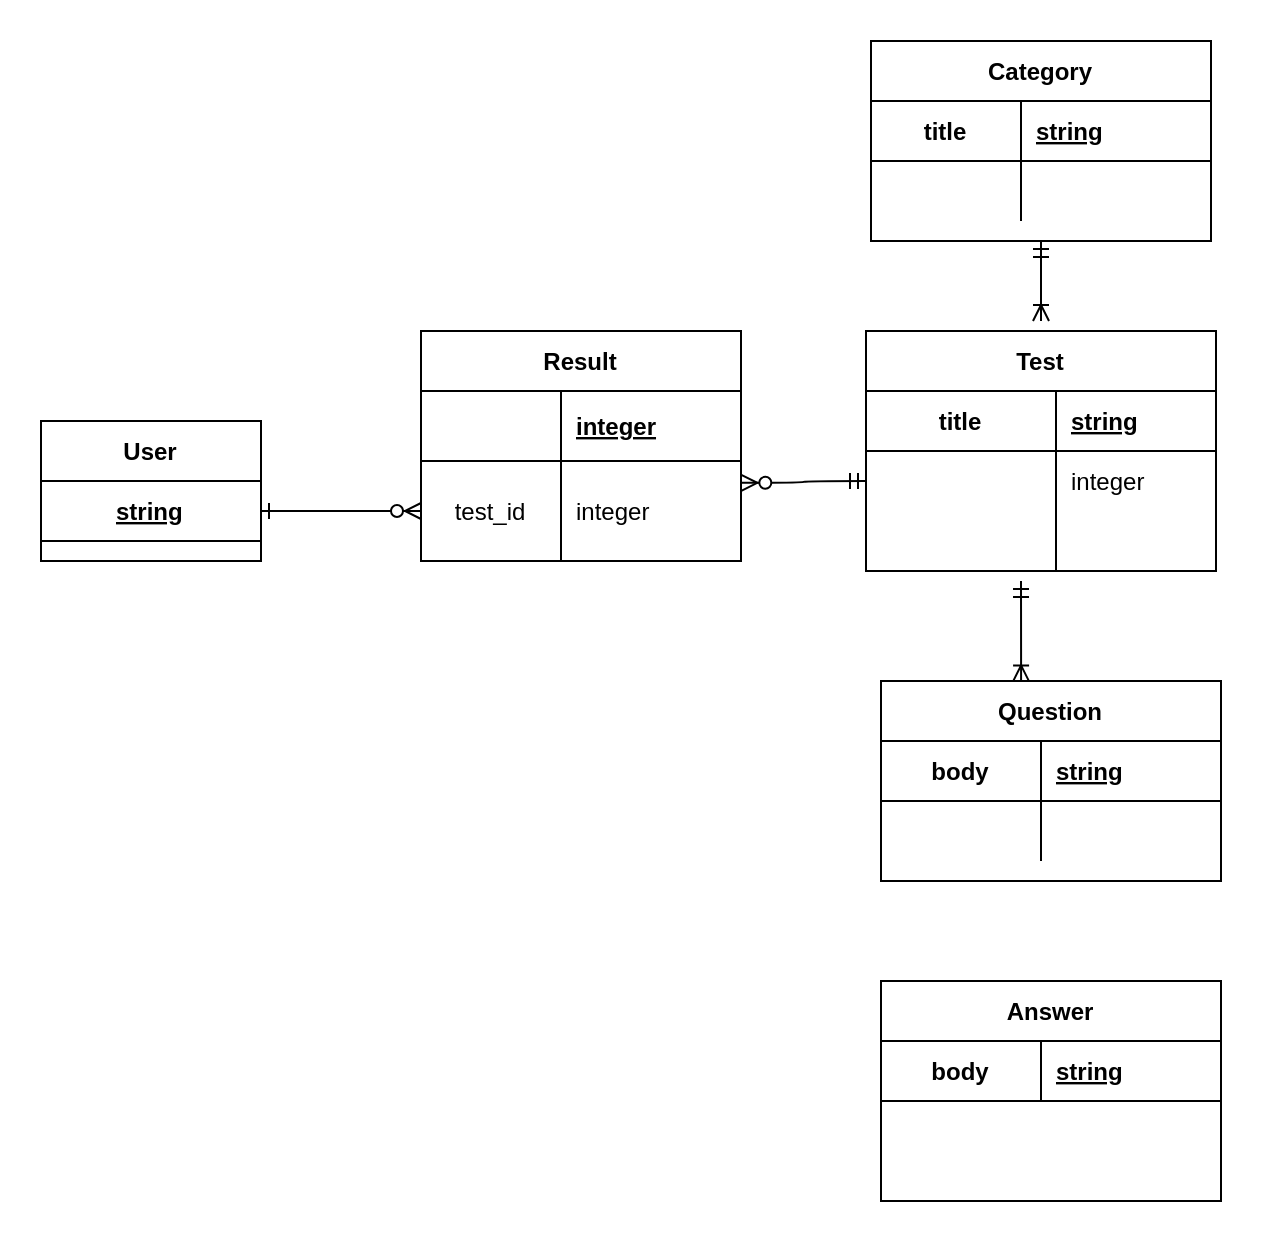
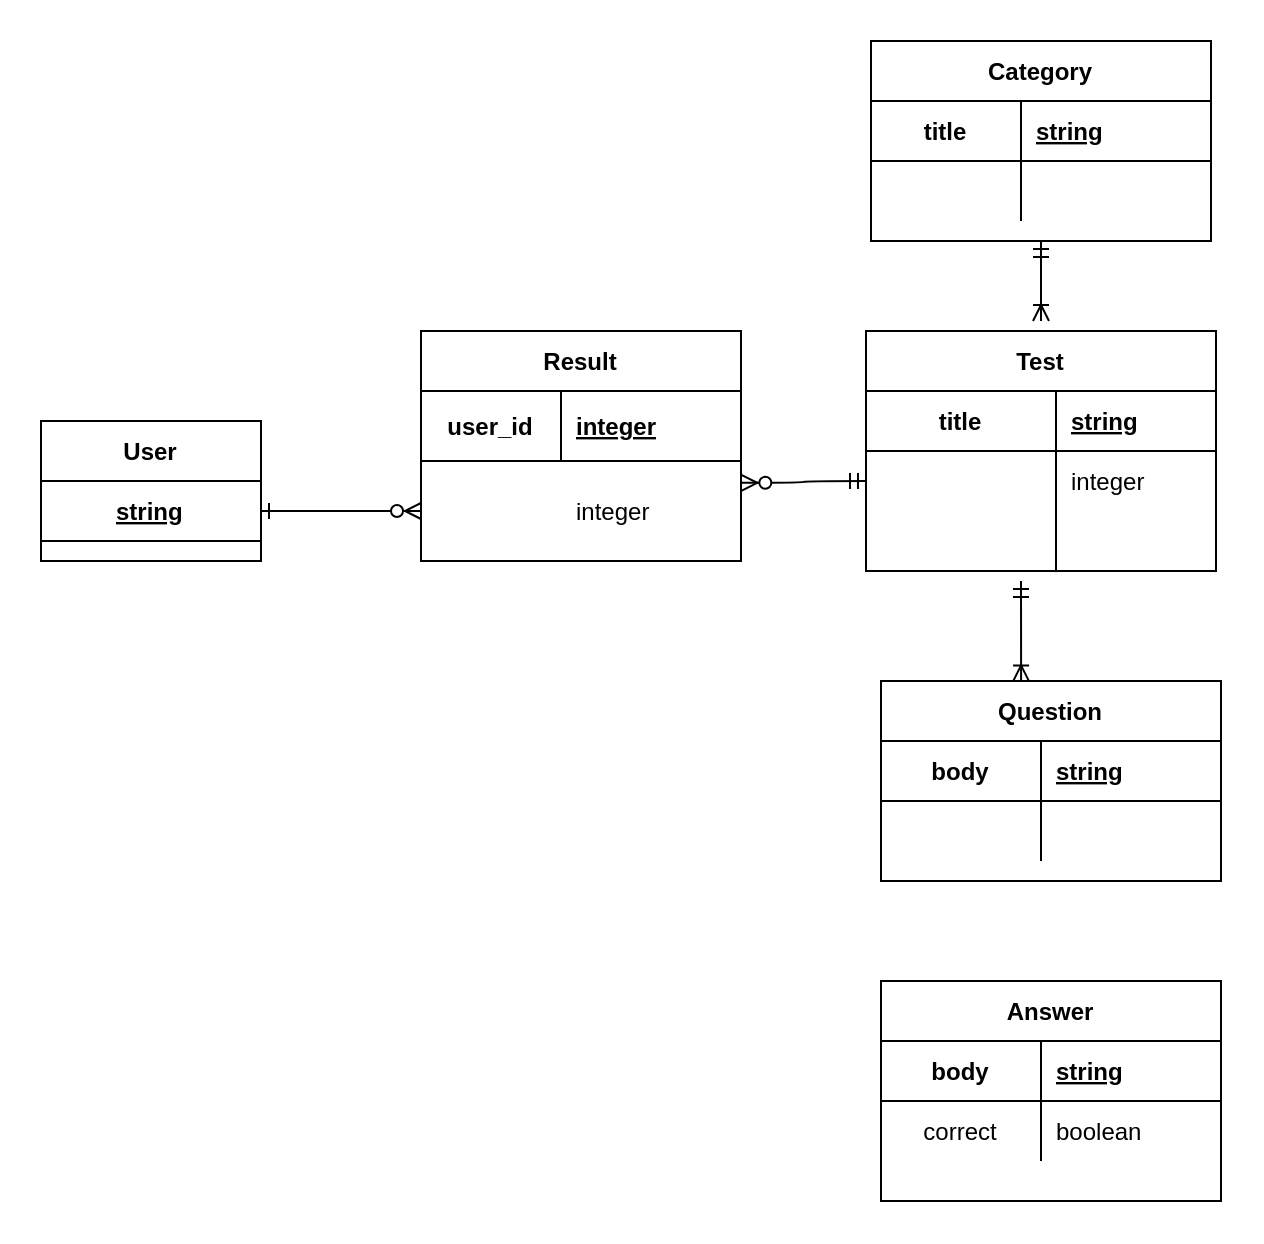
node "user_id": added
node "test_id": removed
node "correct": added
node "boolean": added
